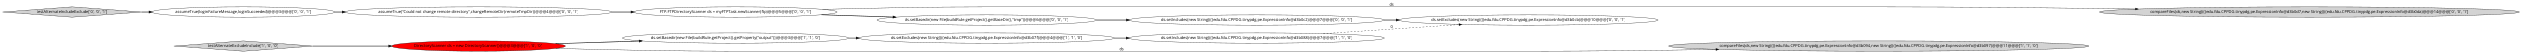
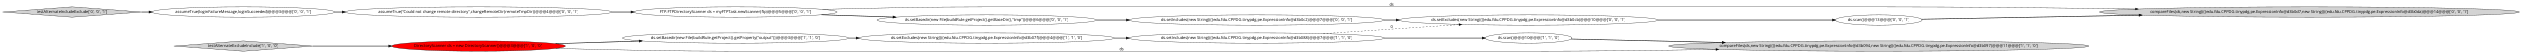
node "ds.scan()@@@13@@@['0', '0', '1']": added
node "ds.scan()@@@10@@@['1', '1', '0']": added
